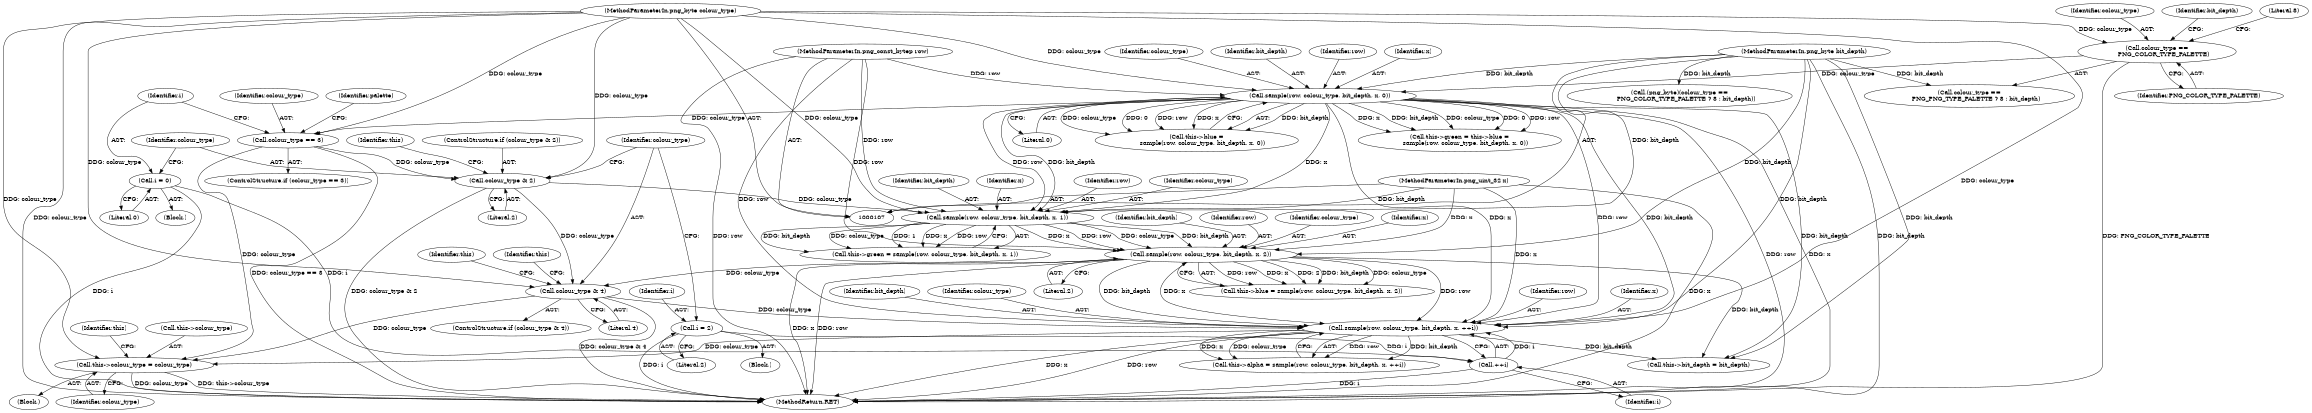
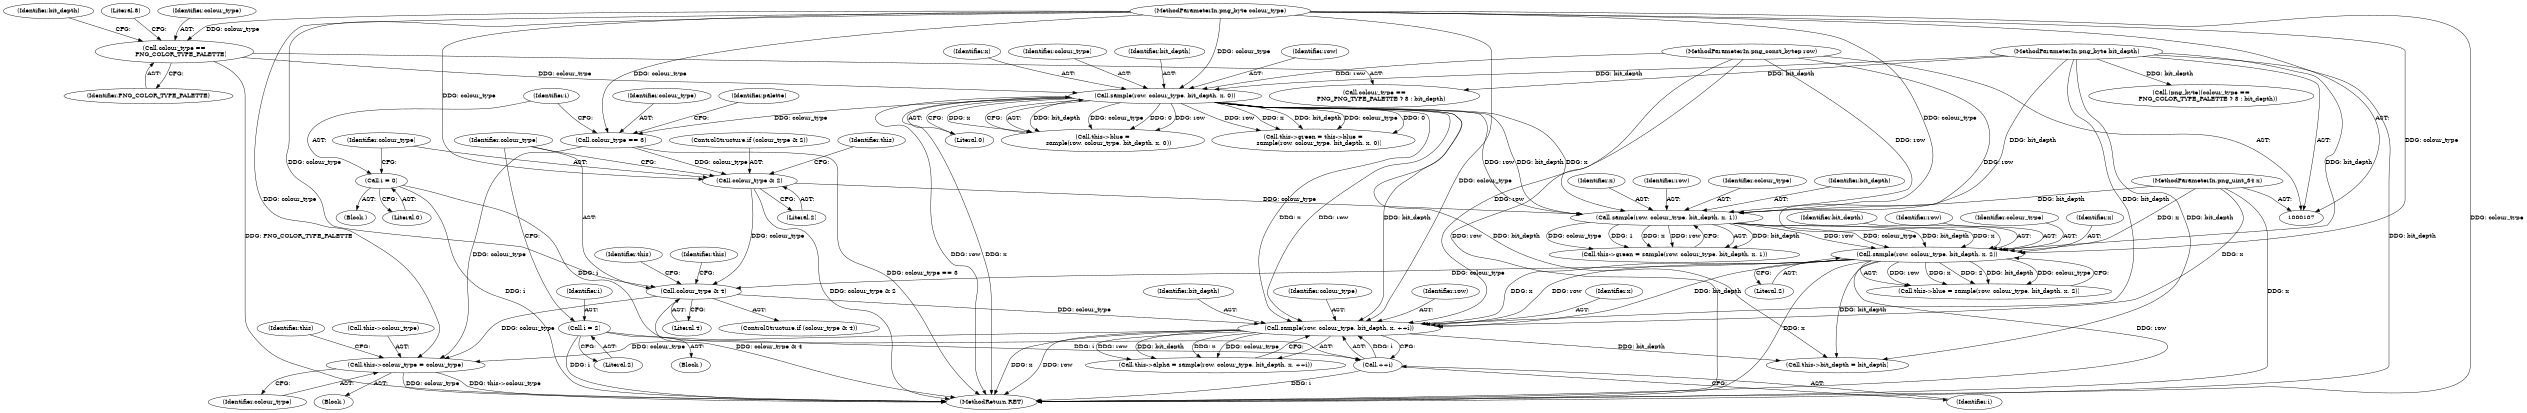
edge "(MethodParameterIn,png_byte colour_type)" -> "(Call,sample(row, colour_type, bit_depth, x, 2))": added, label "DDG: colour_type"
node "(ControlStructure,if (colour_type == 3))": removed
node "(MethodParameterIn,png_uint_32 x)": label "(MethodParameterIn,png_uint_32 x)" -> "(MethodParameterIn,png_uint_34 x)"
